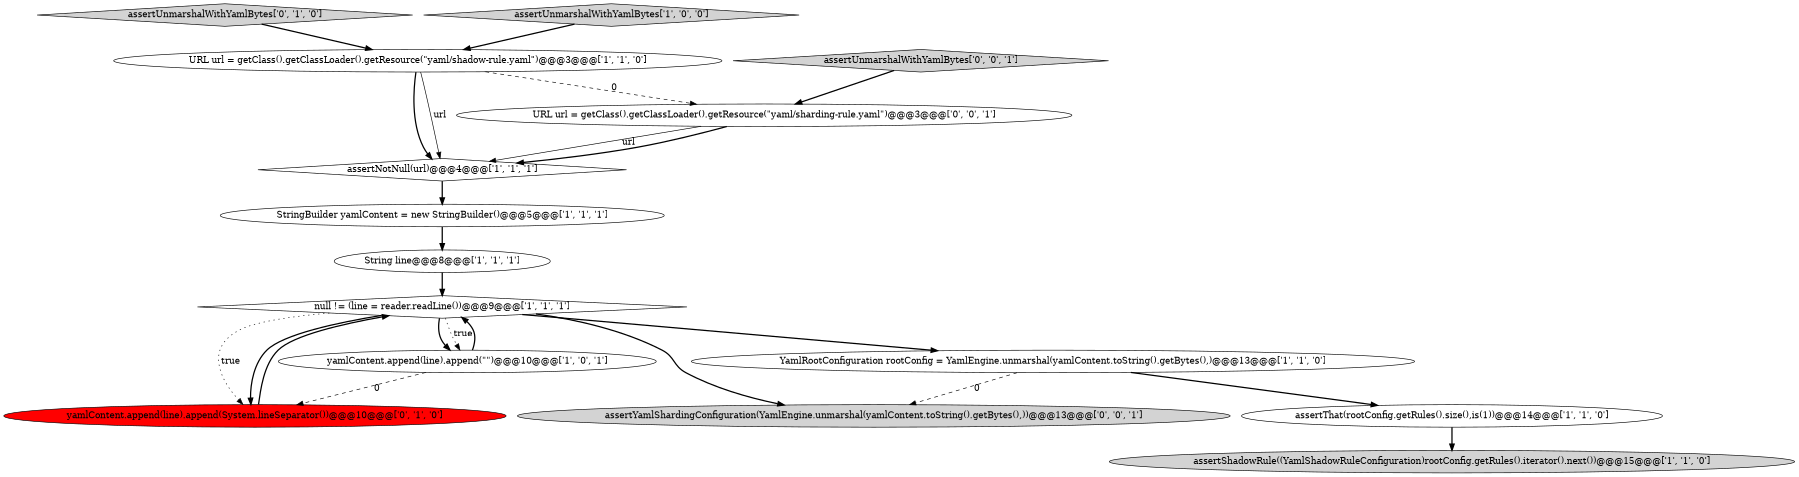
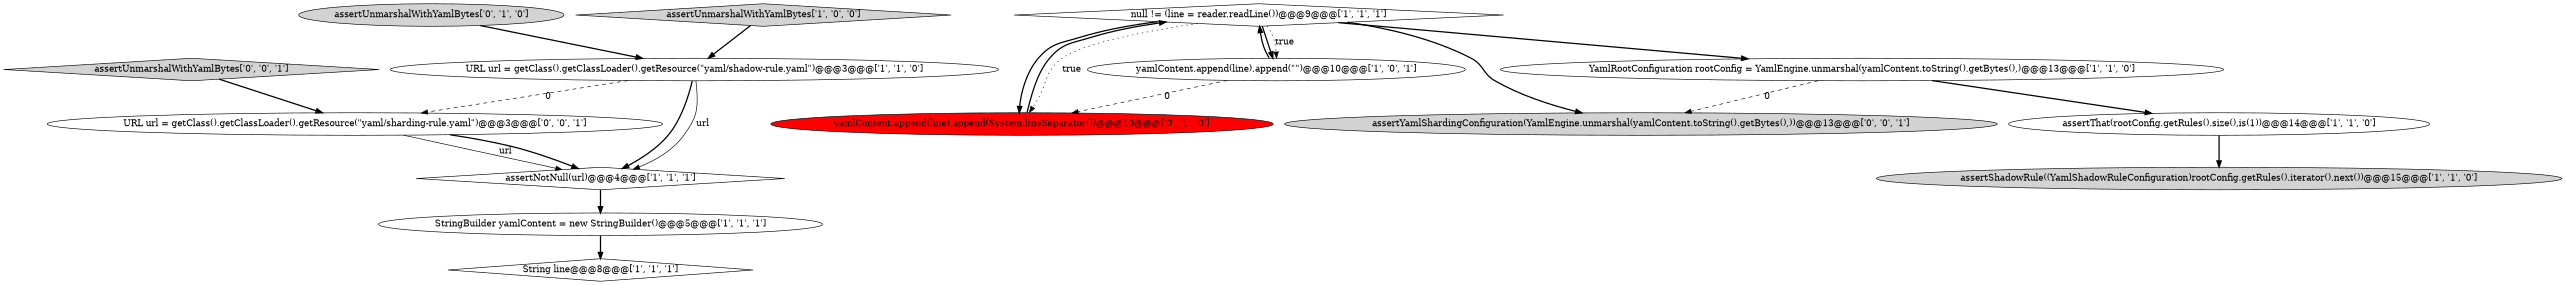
node "assertUnmarshalWithYamlBytes['0', '1', '0']": shape diamond -> ellipse
node "String line@@@8@@@['1', '1', '1']": shape ellipse -> diamond
edge "String line@@@8@@@['1', '1', '1']" -> "null != (line = reader.readLine())@@@9@@@['1', '1', '1']": removed
